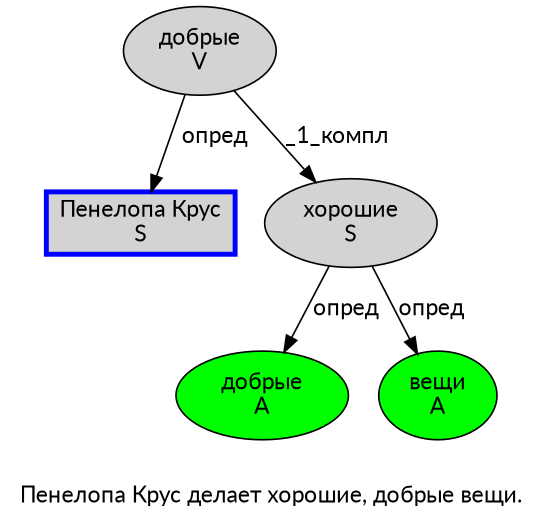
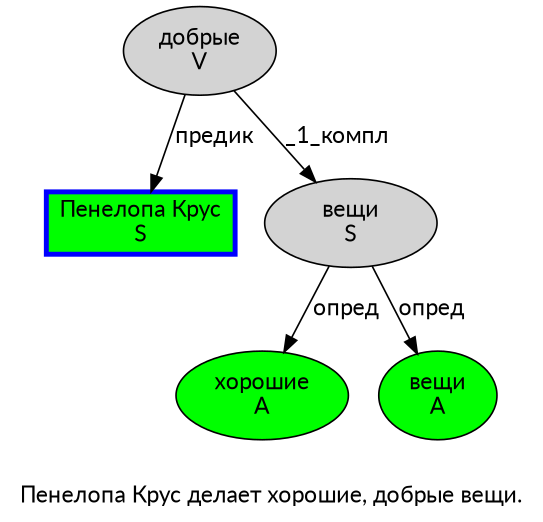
edge "добрые V" -> "Пенелопа Крус S": label "опред" -> "предик"
node "Пенелопа Крус S": fillcolor lightgray -> green
node "хорошие S": label "хорошие S" -> "вещи S"
node "добрые A": label "добрые A" -> "хорошие A"
